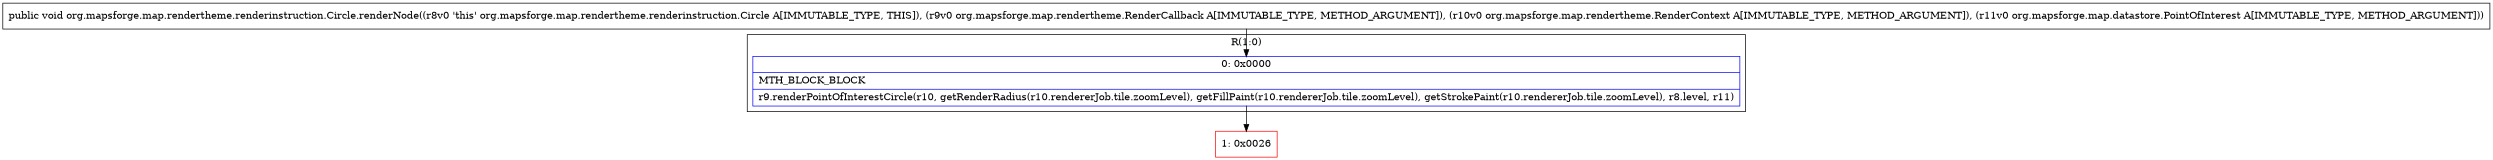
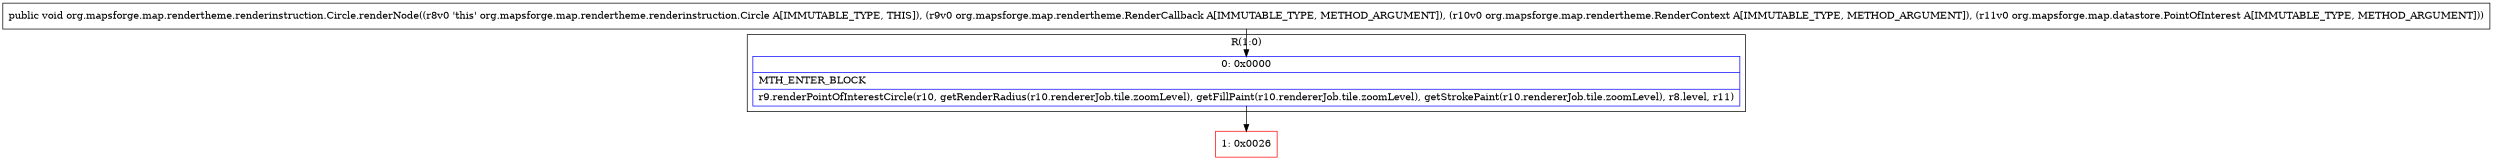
node "0: 0x0000": text "MTH_BLOCK_BLOCK" -> "MTH_ENTER_BLOCK"
